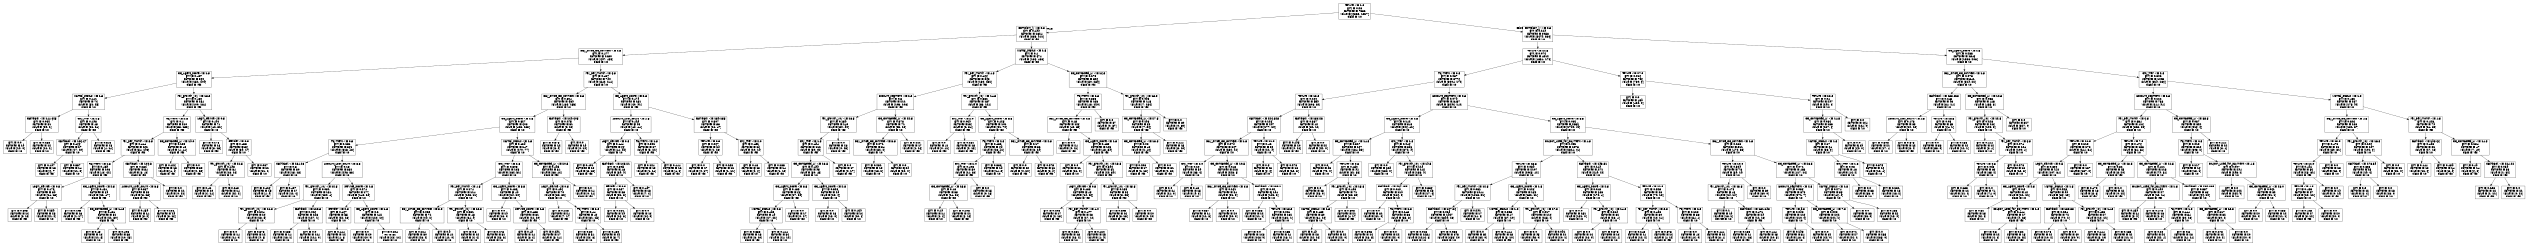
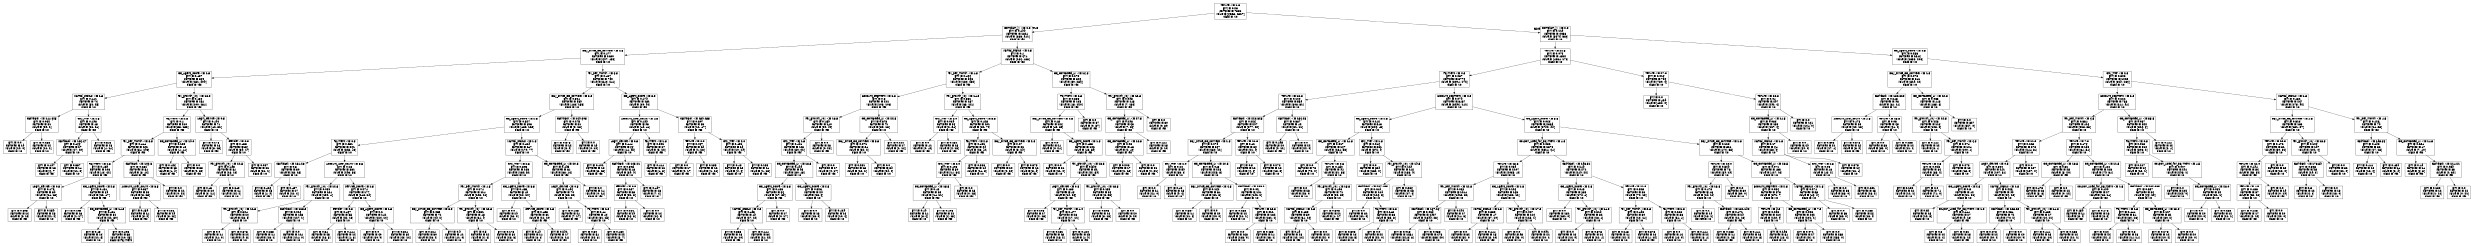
node "gini = 0.124 samples = 15 value = [1, 14] class = Yes": removed
node "gini = 0.0 samples = 93 value = [73, 0] class = No": label "gini = 0.0 samples = 93 value = [73, 0] class = No" -> "gini = 0.0 samples = 73 value = [73, 0] class = No"
node "gini = 0.408 samples = 35 value = [10, 25] class = Yes": label "gini = 0.408 samples = 35 value = [10, 25] class = Yes" -> "gini = 0.408 samples = 35 value = [10, 25] class = Payment"
node "gini = 0.34 samples = 23 value = [18, 5] class = No": added
node "gini = 0.314 rev = 82 value = [66, 16] class = No": label "gini = 0.314 rev = 82 value = [66, 16] class = No" -> "gini = 0.314 samples = 82 value = [66, 16] class = No"
node "gini = 0.0 samples = 62 value = [62, 0] class = No": removed
